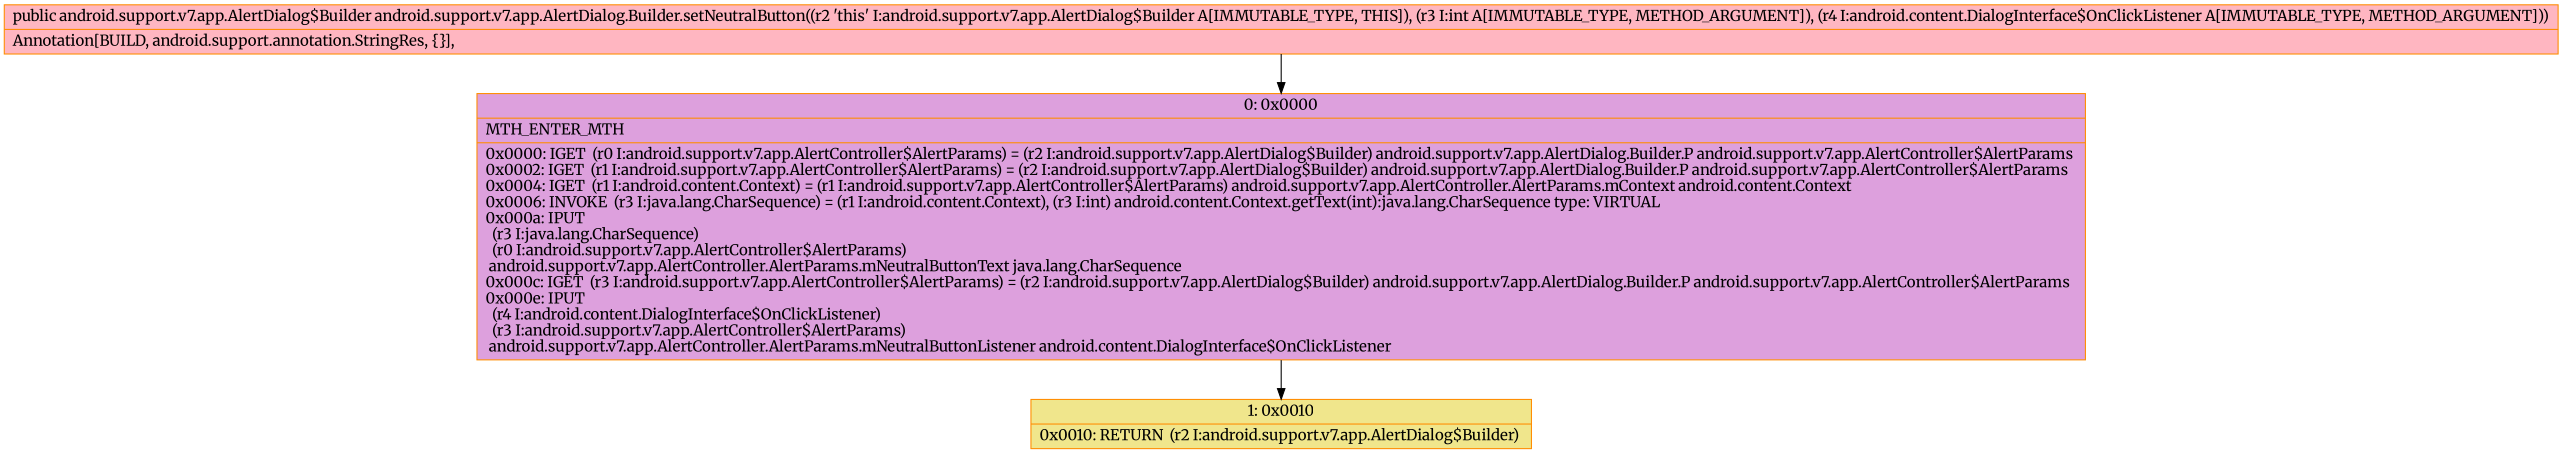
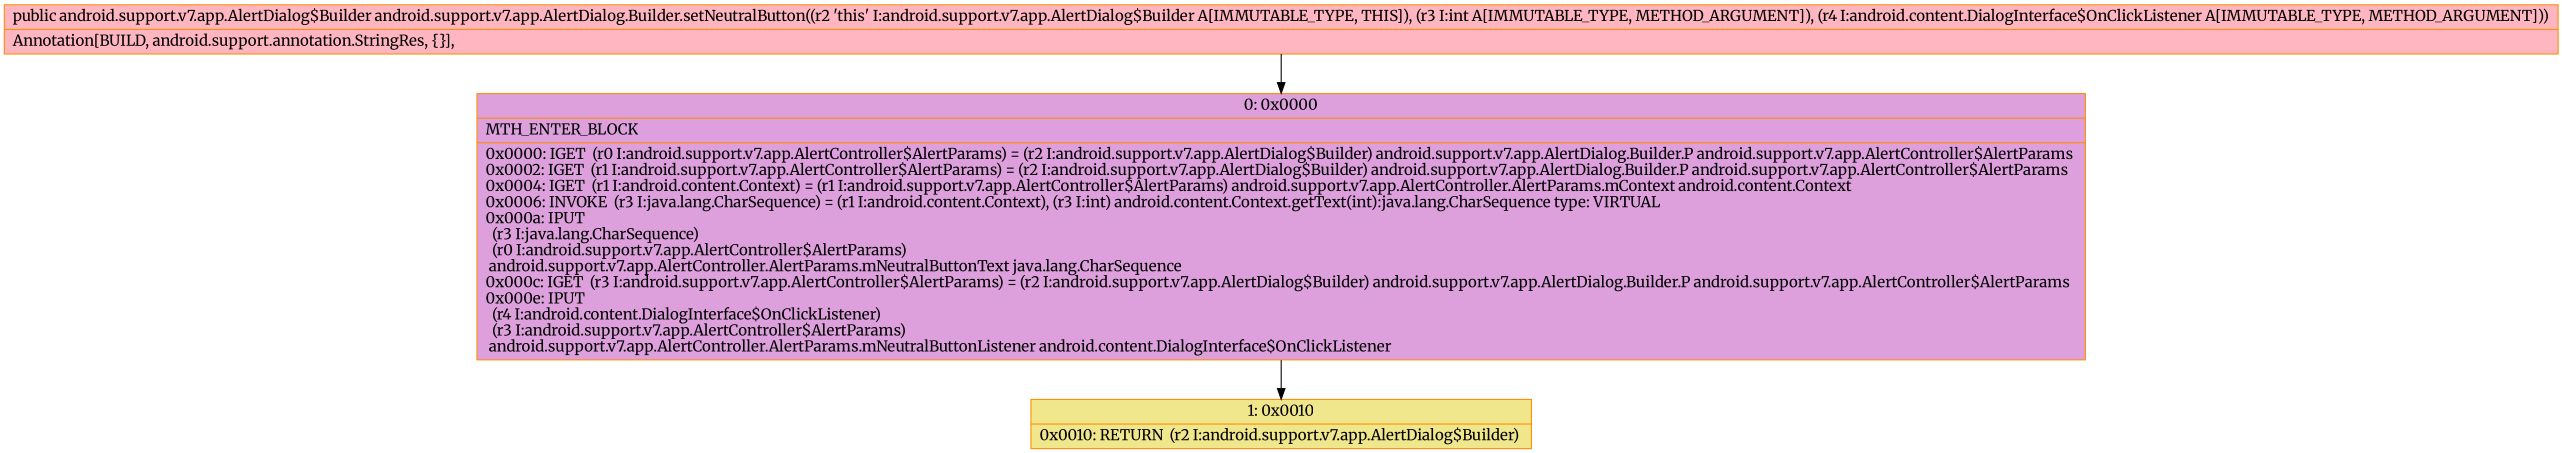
node "0: 0x0000": text "MTH_ENTER_MTH" -> "MTH_ENTER_BLOCK"
